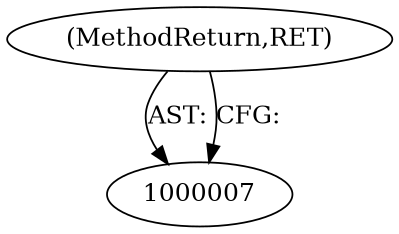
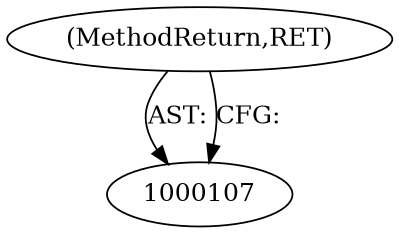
node "1000007": label "1000007" -> "1000107"
